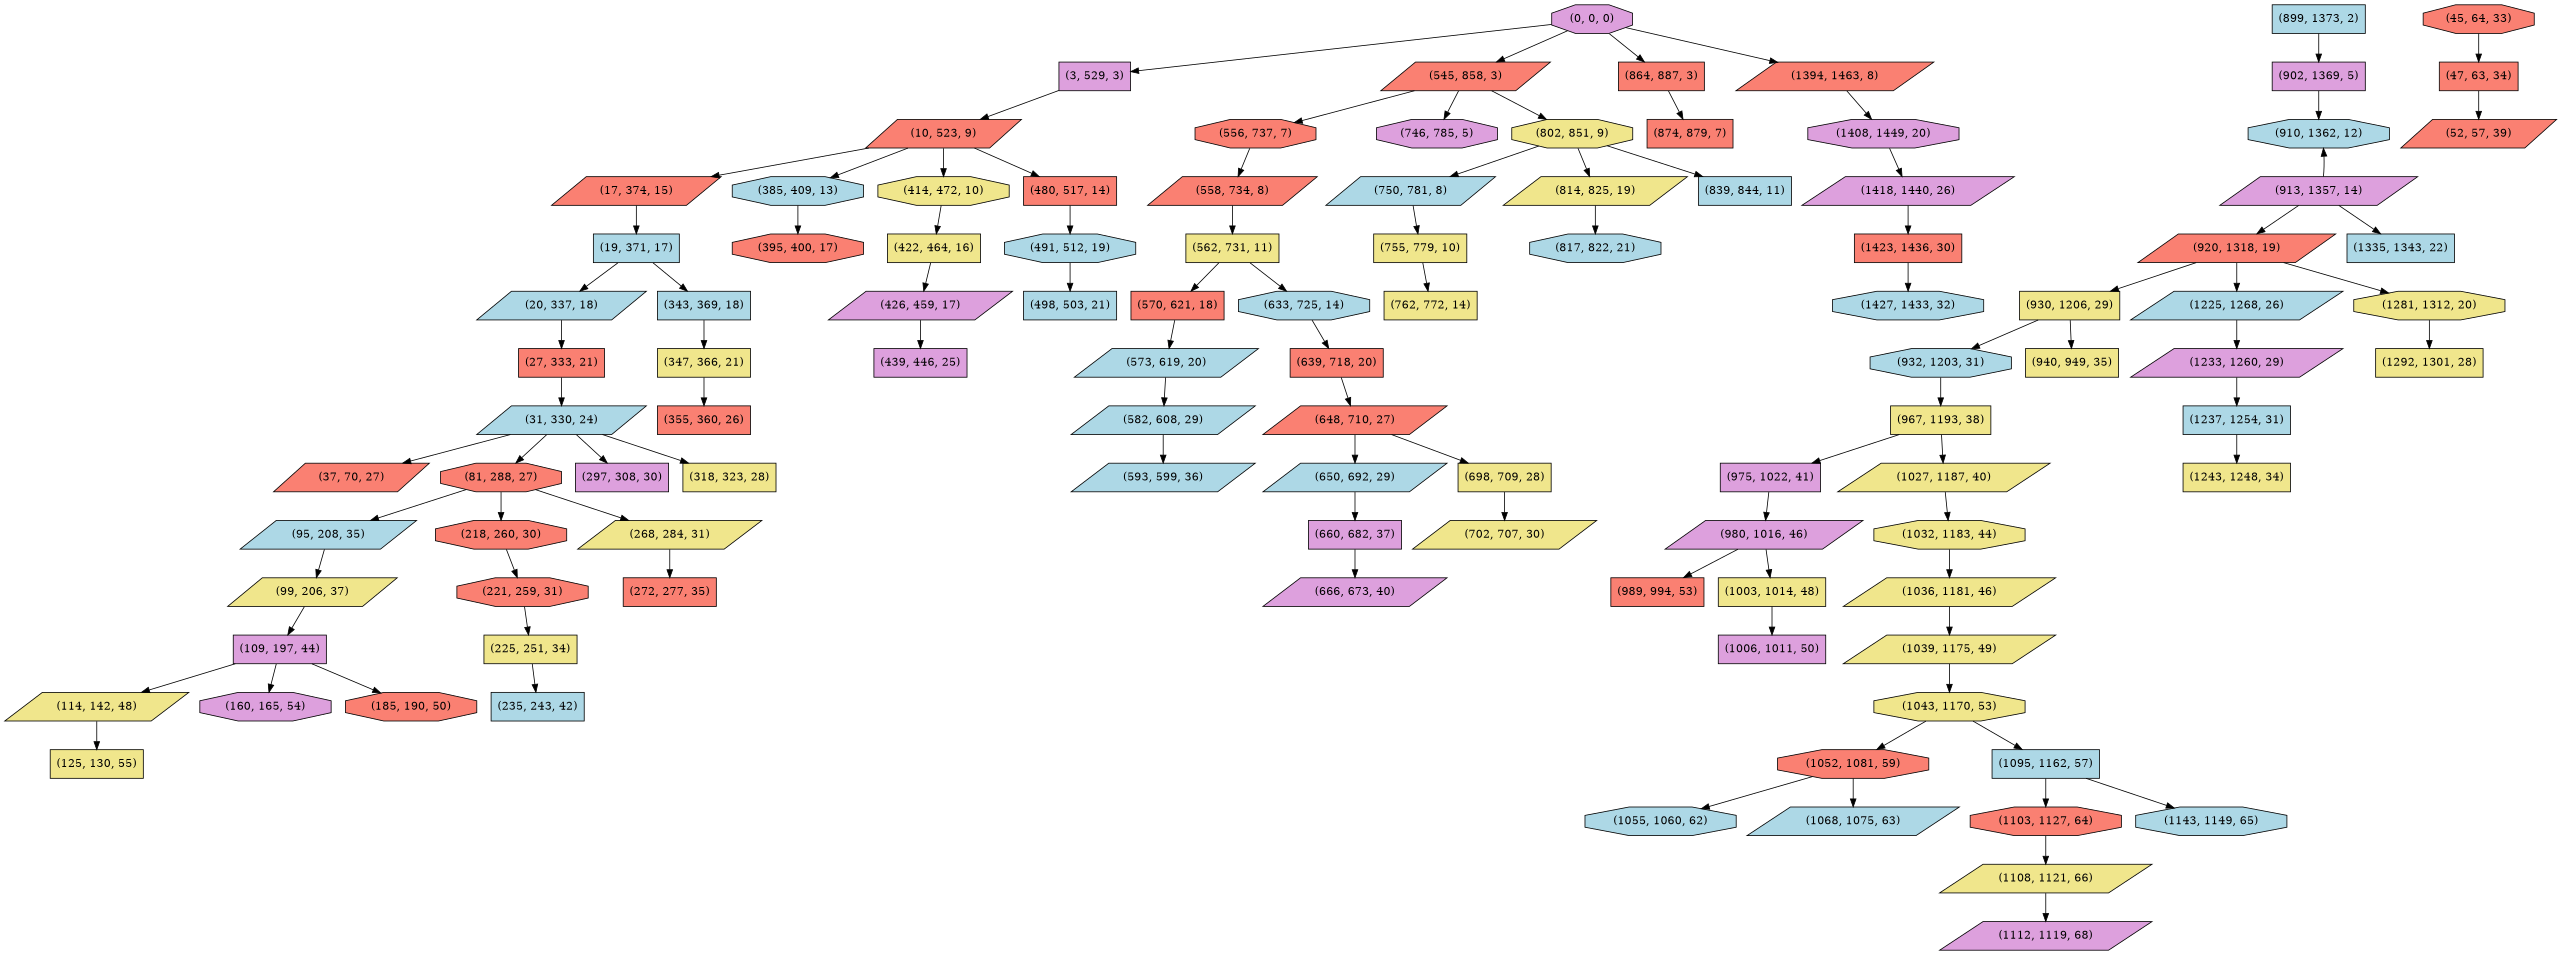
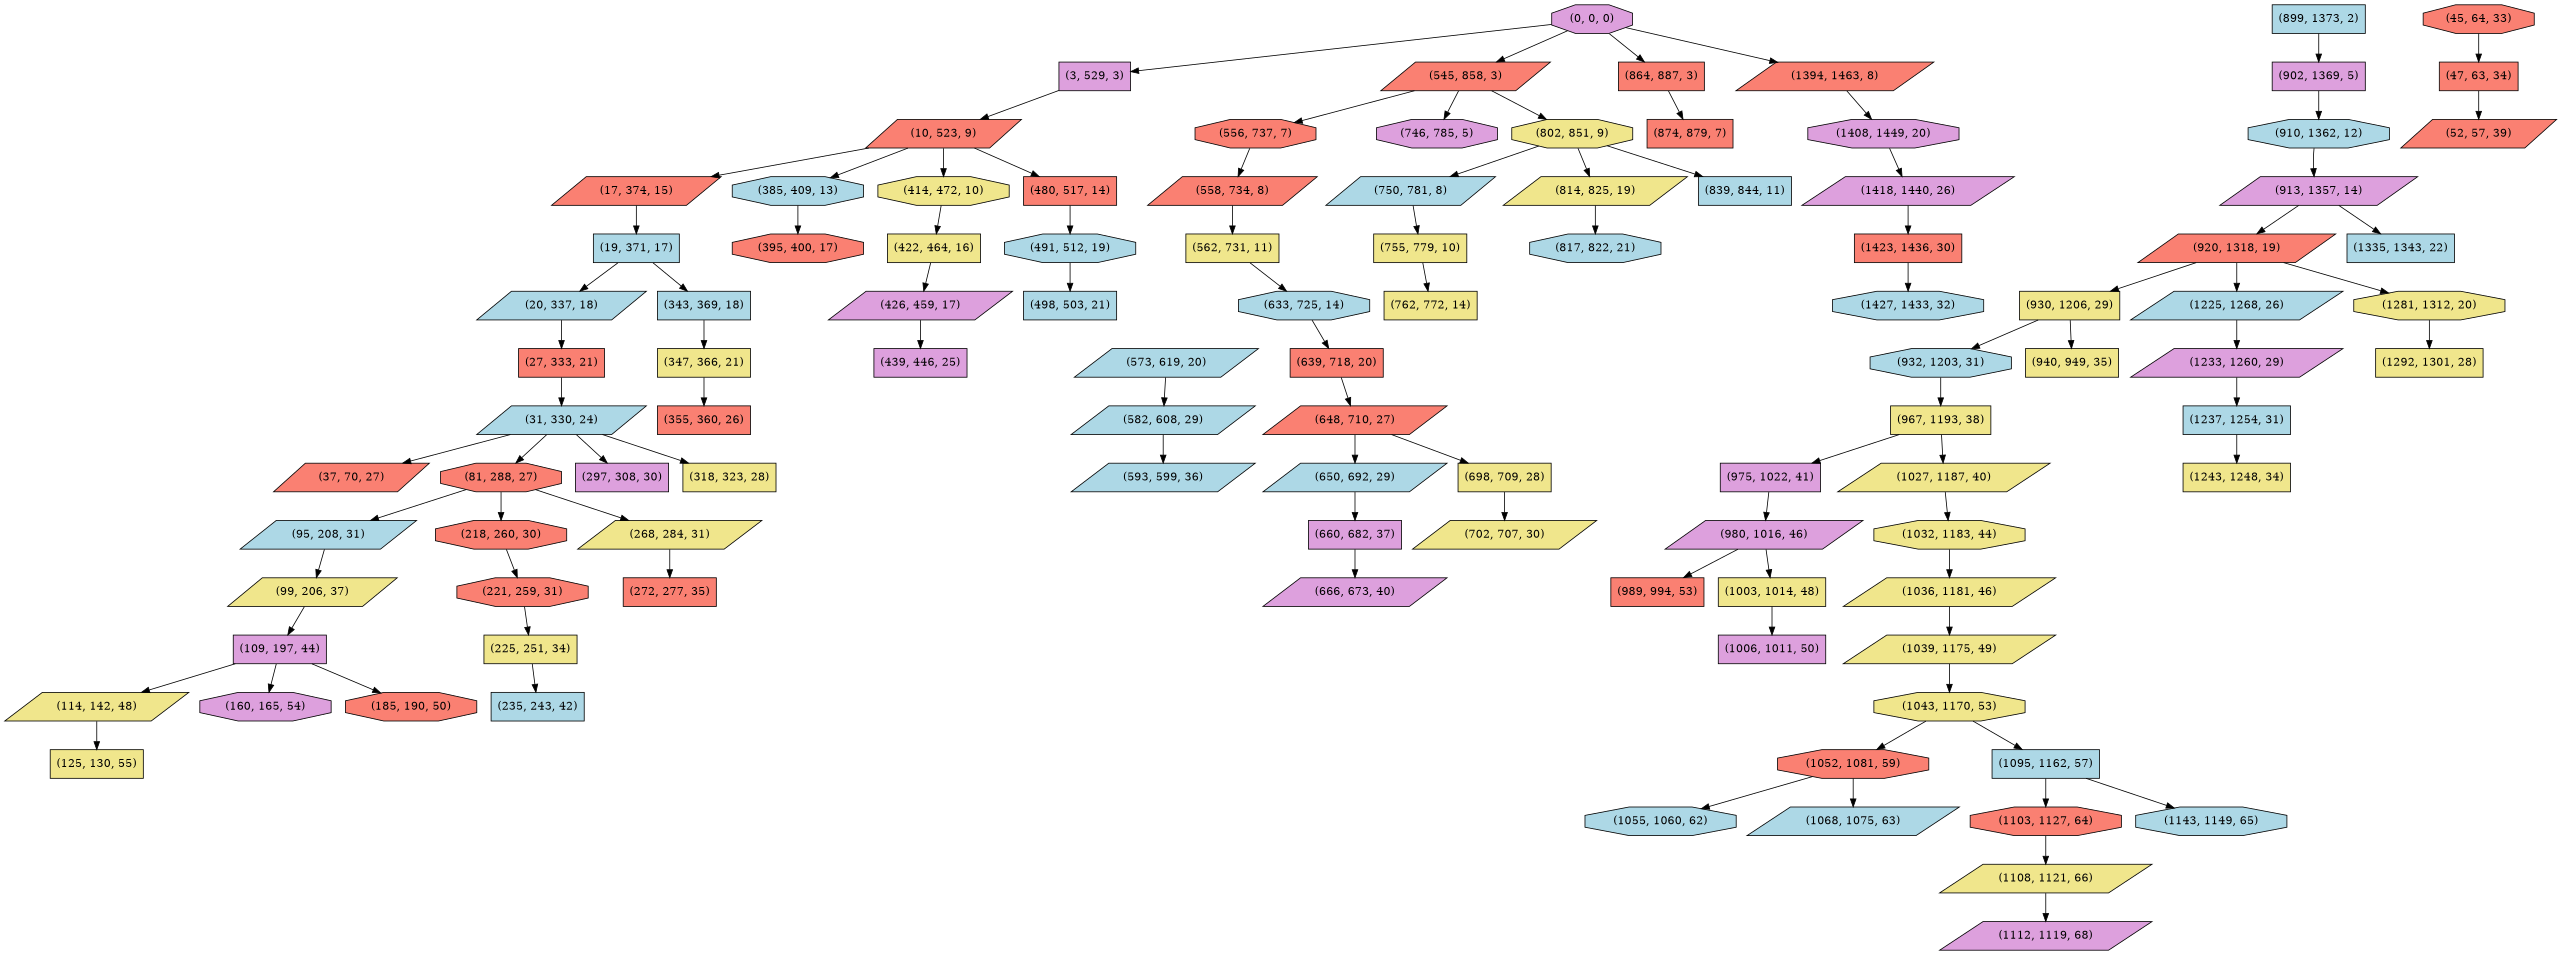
edge "(913, 1357, 14)" -> "(910, 1362, 12)": reversed
node "(570, 621, 18)": removed
node "(95, 208, 35)": label "(95, 208, 35)" -> "(95, 208, 31)"
